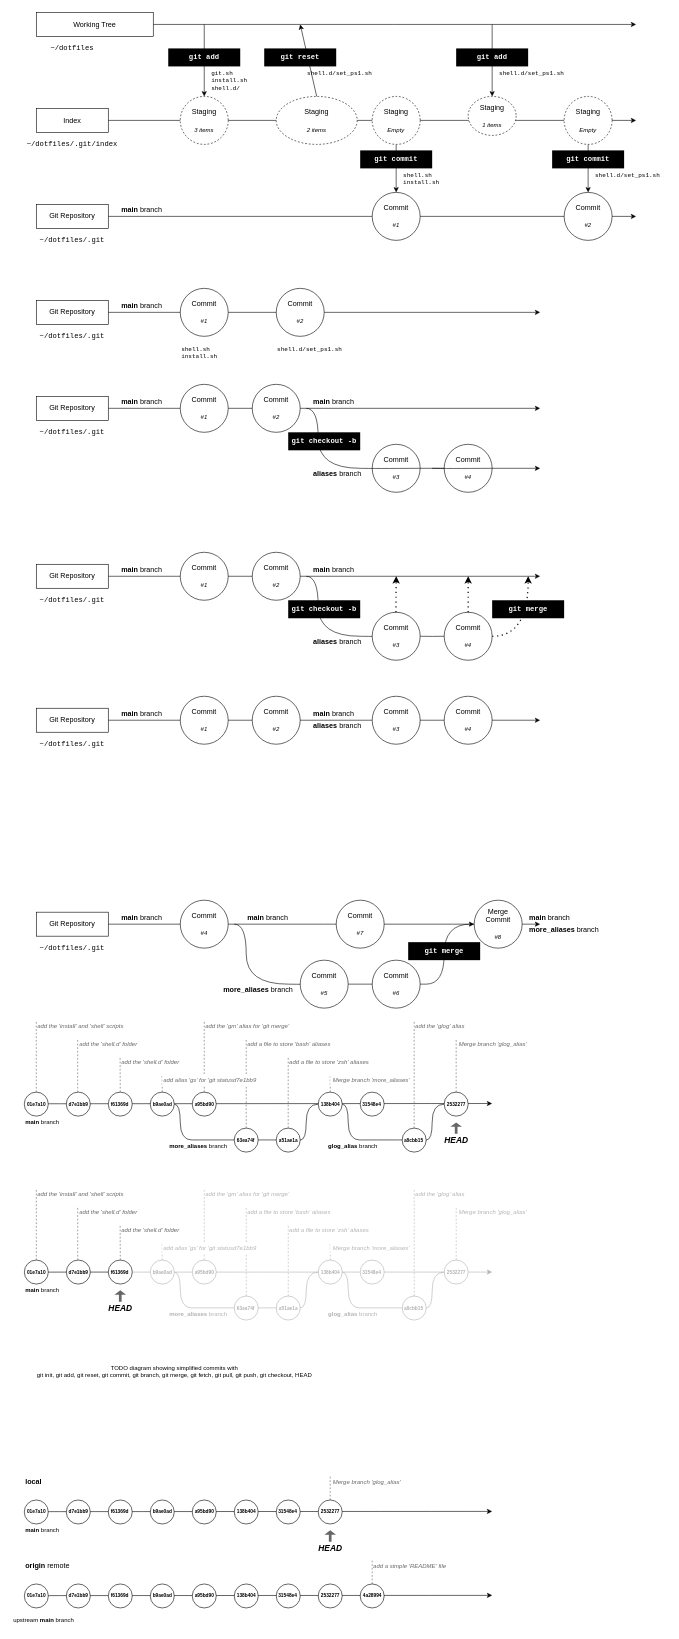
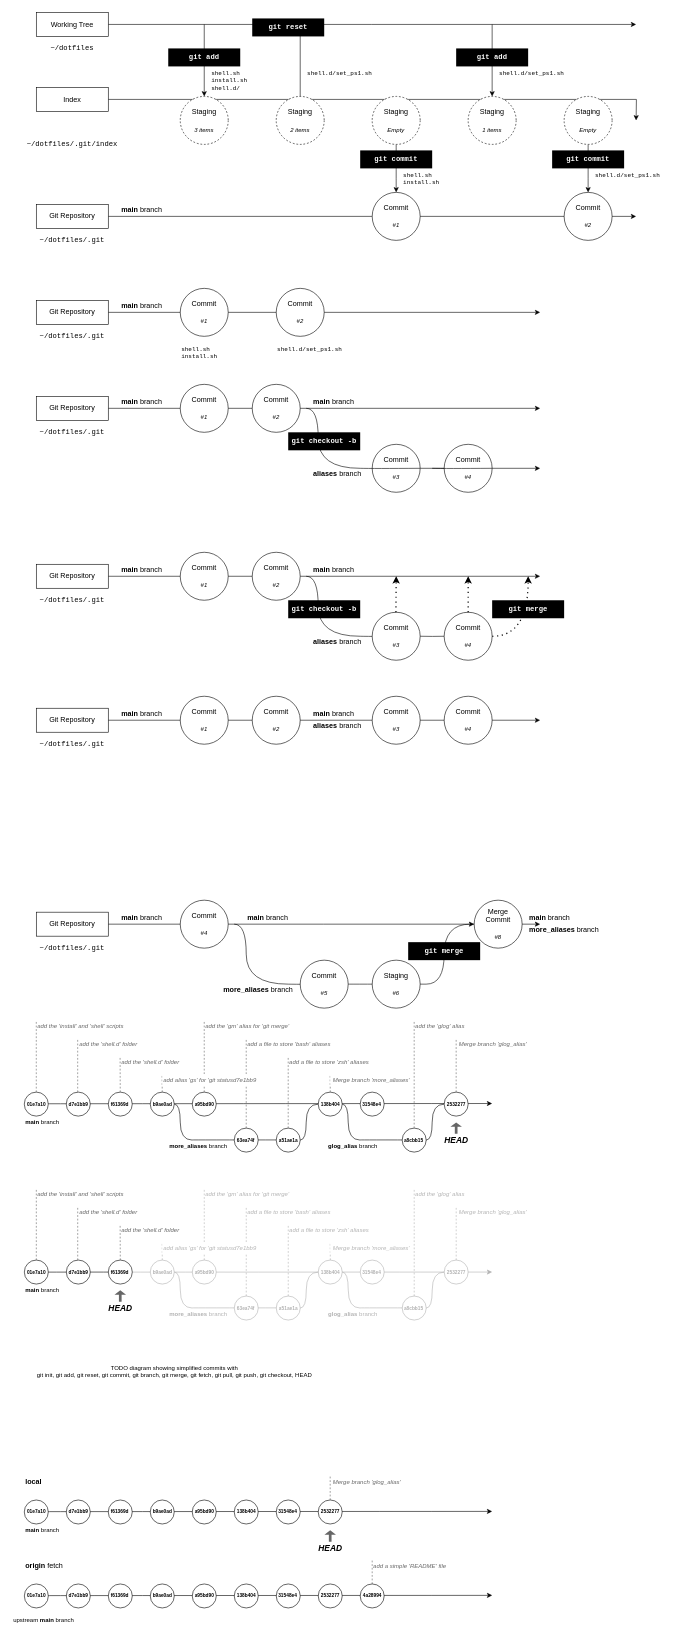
node "Working Tree": size 117x24 -> 72x24
node "git reset": moved (300, 57) -> (288, 27)
node "git.shinstall.shshell.d/": label "git.shinstall.shshell.d/" -> "shell.shinstall.shshell.d/"
node "Staging 1 items": size 48x39 -> 48x48
node "Index": moved (72, 120) -> (72, 99)
node "Staging 2 items": size 81x48 -> 48x48
node "Commit #7": removed
node "Commit #6": label "Commit #6" -> "Staging #6"
node "origin remote": label "origin remote" -> "origin fetch"
